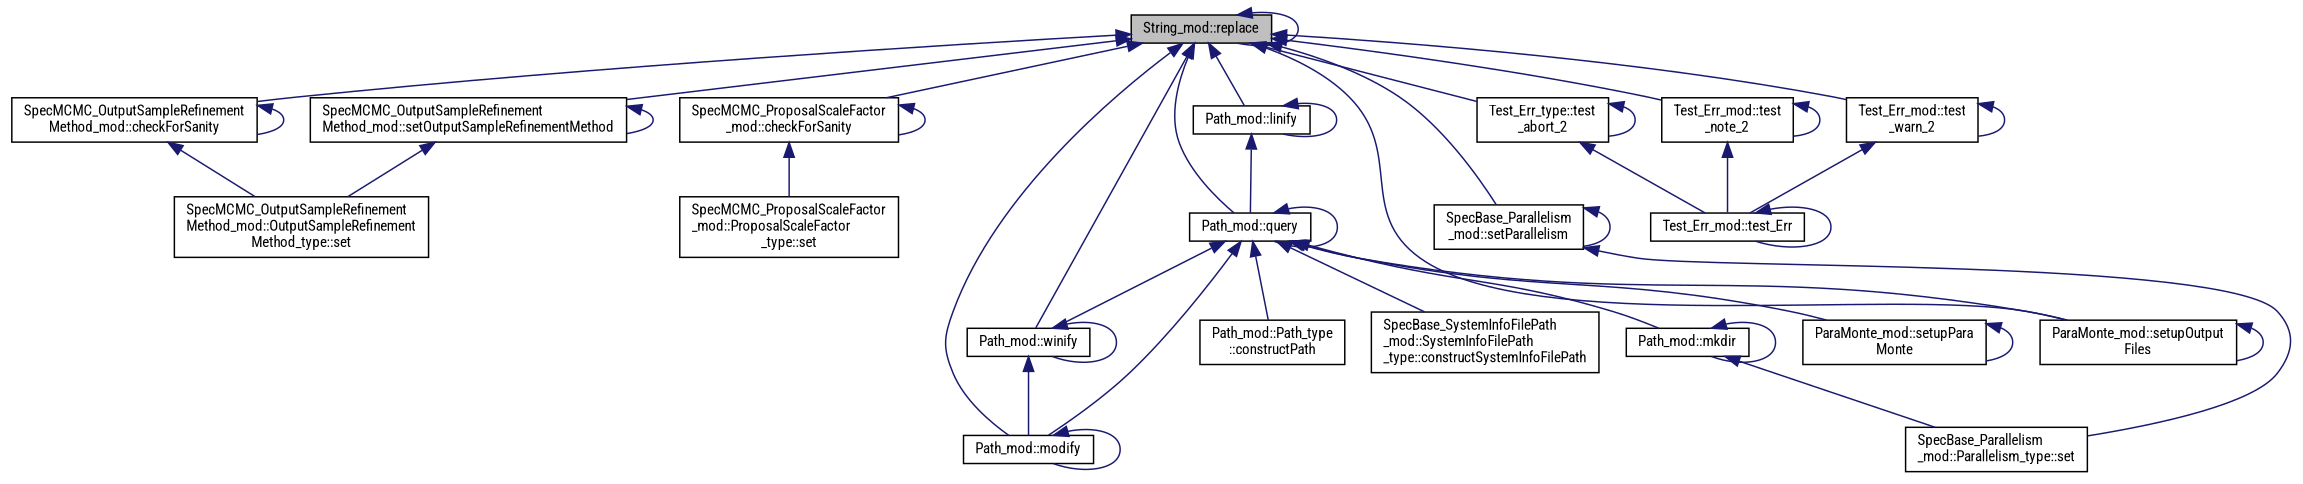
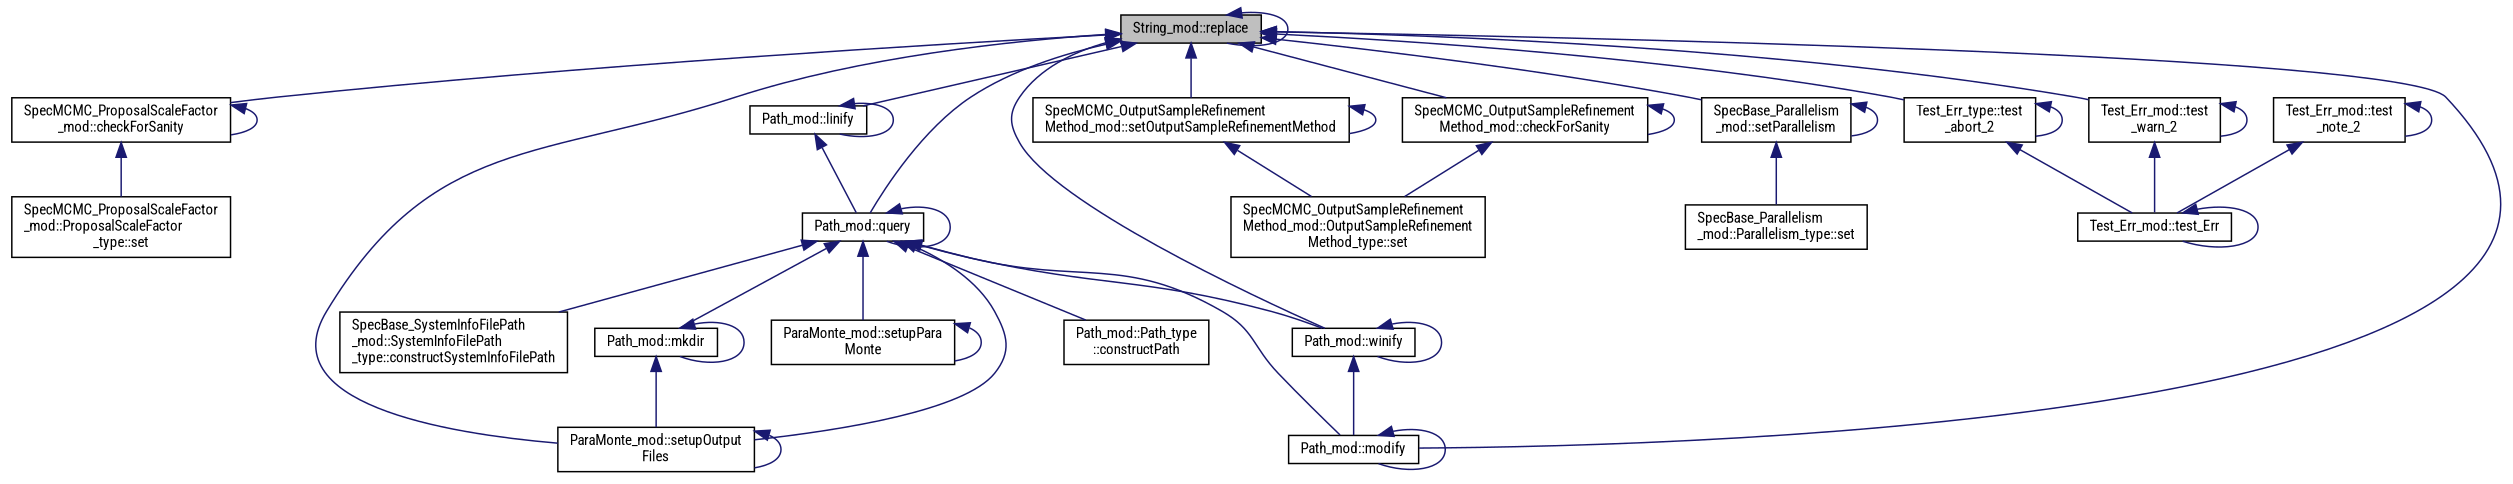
edge "Test_Err_mod::test _note_2" -> "String_mod::replace": removed
edge "SpecBase_Parallelism _mod::Parallelism_type::set" -> "Path_mod::mkdir": now "ParaMonte_mod::setupOutput Files" -> "Path_mod::mkdir"
